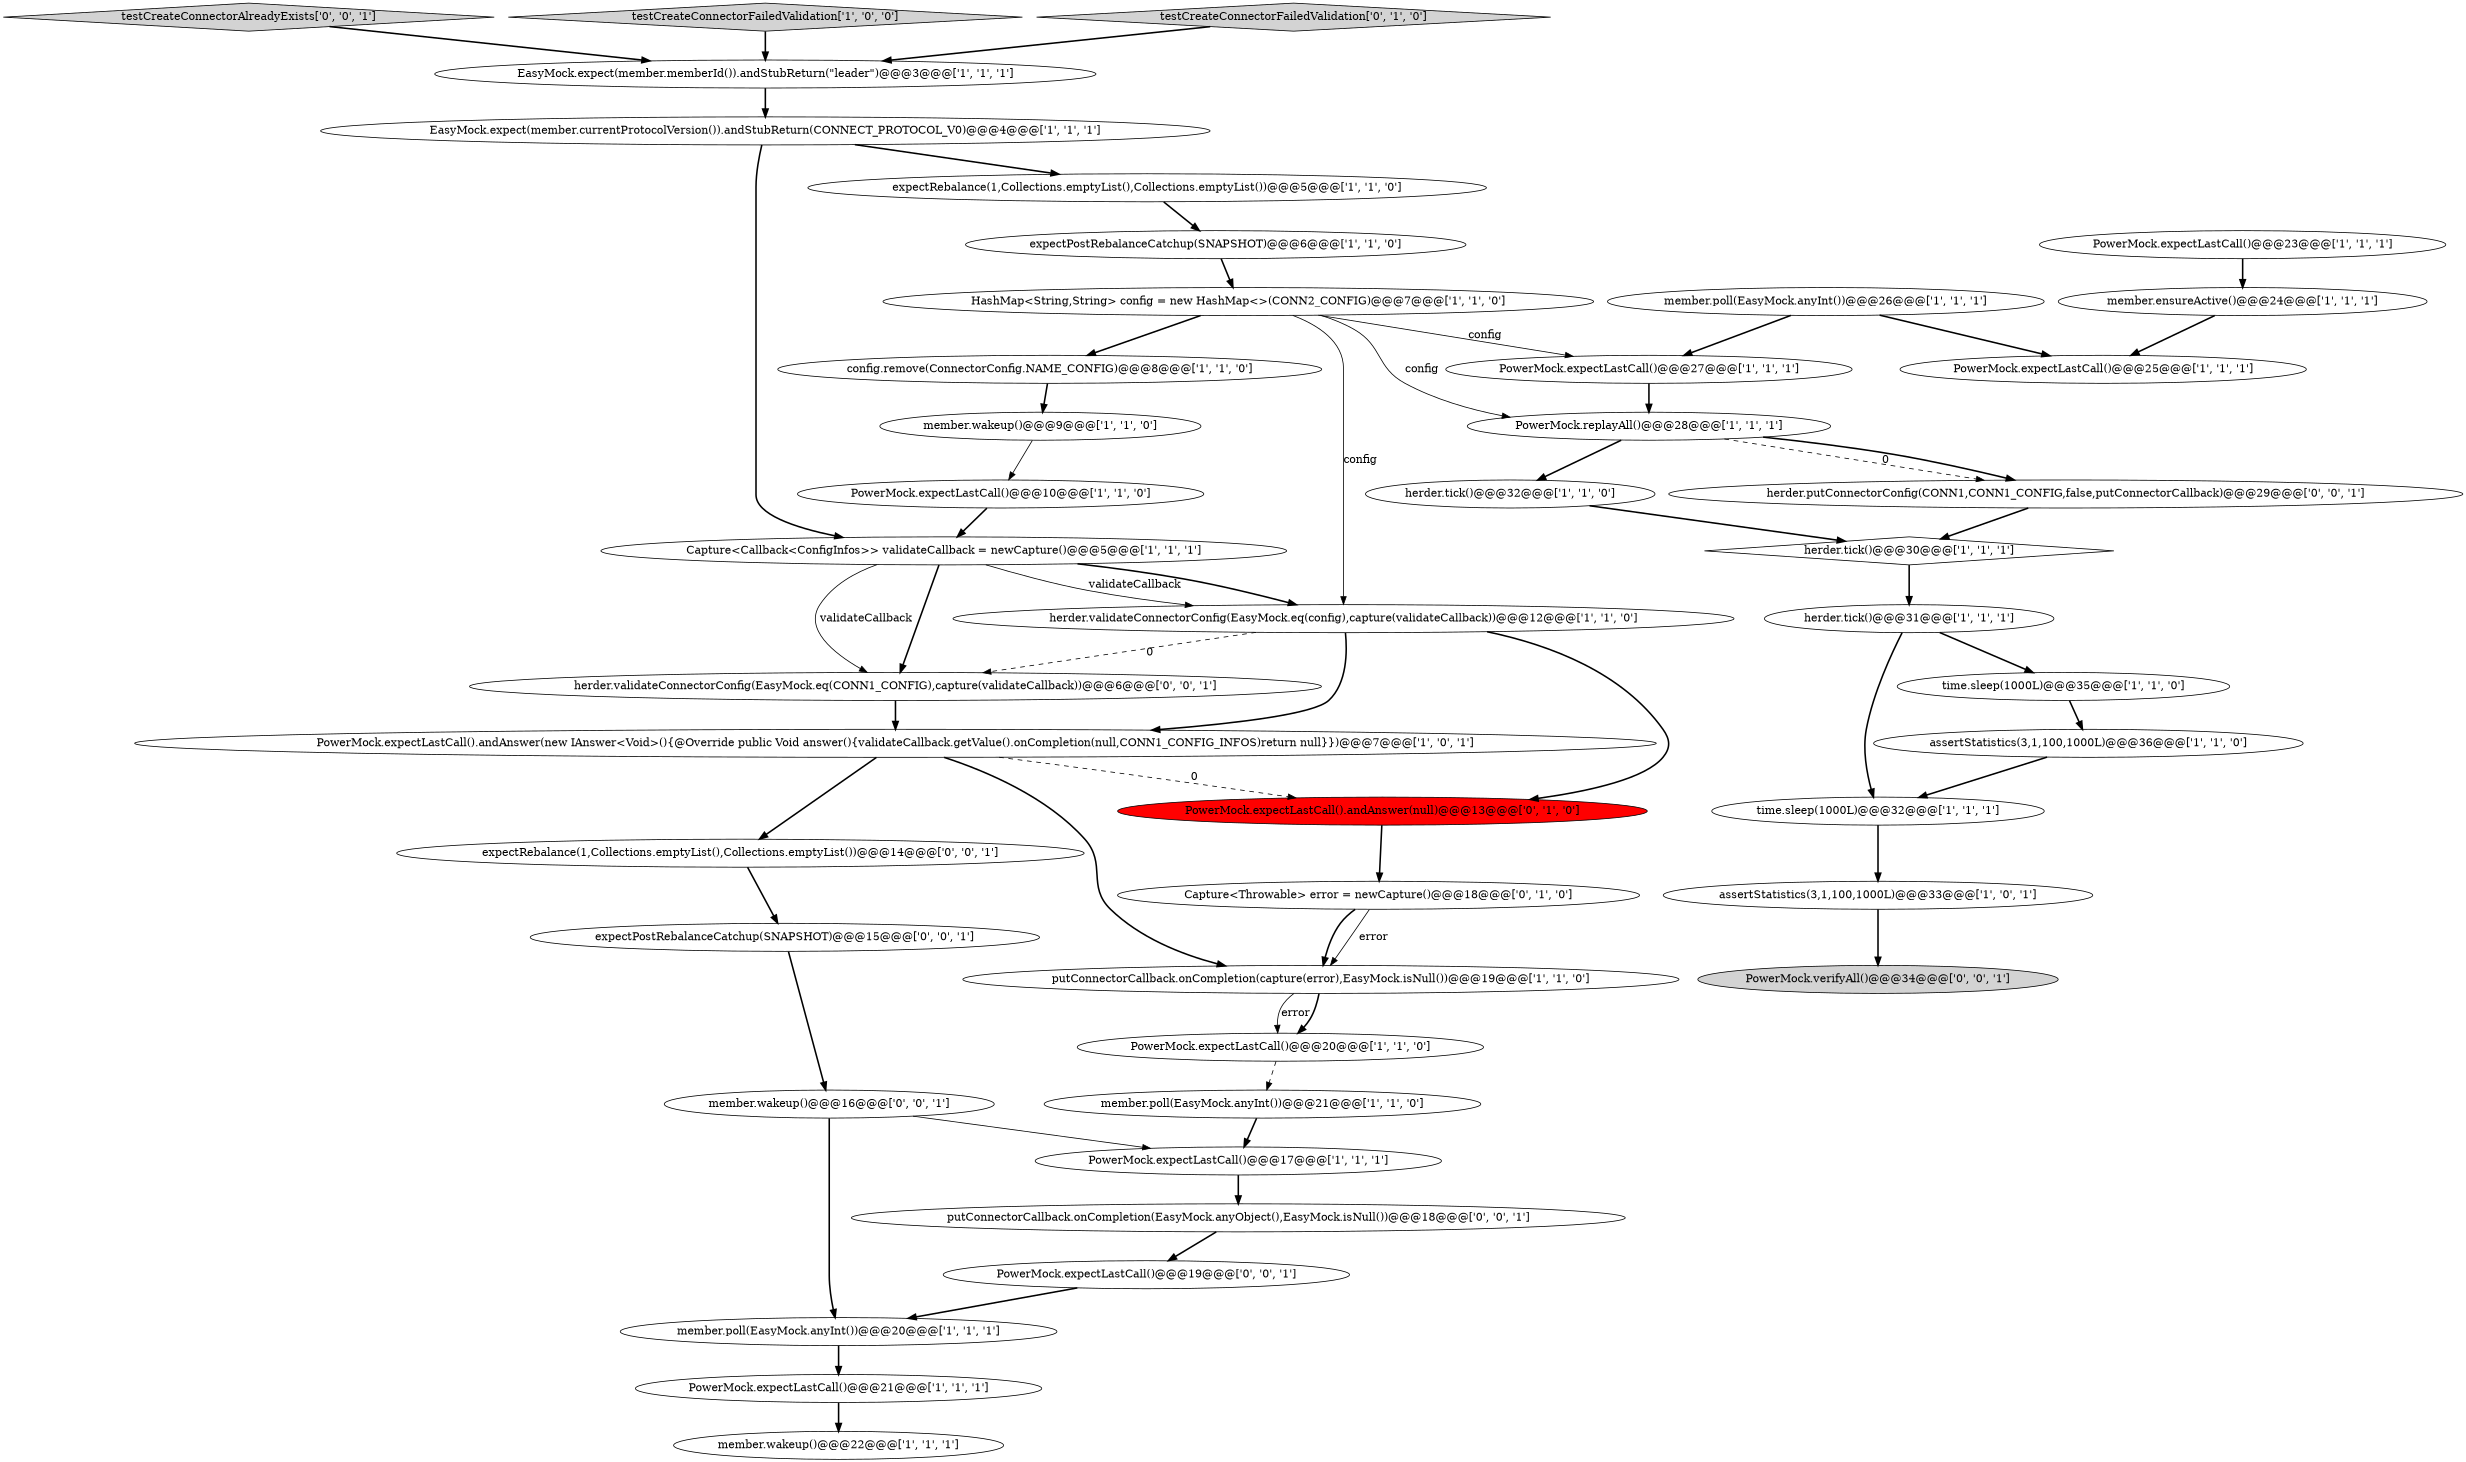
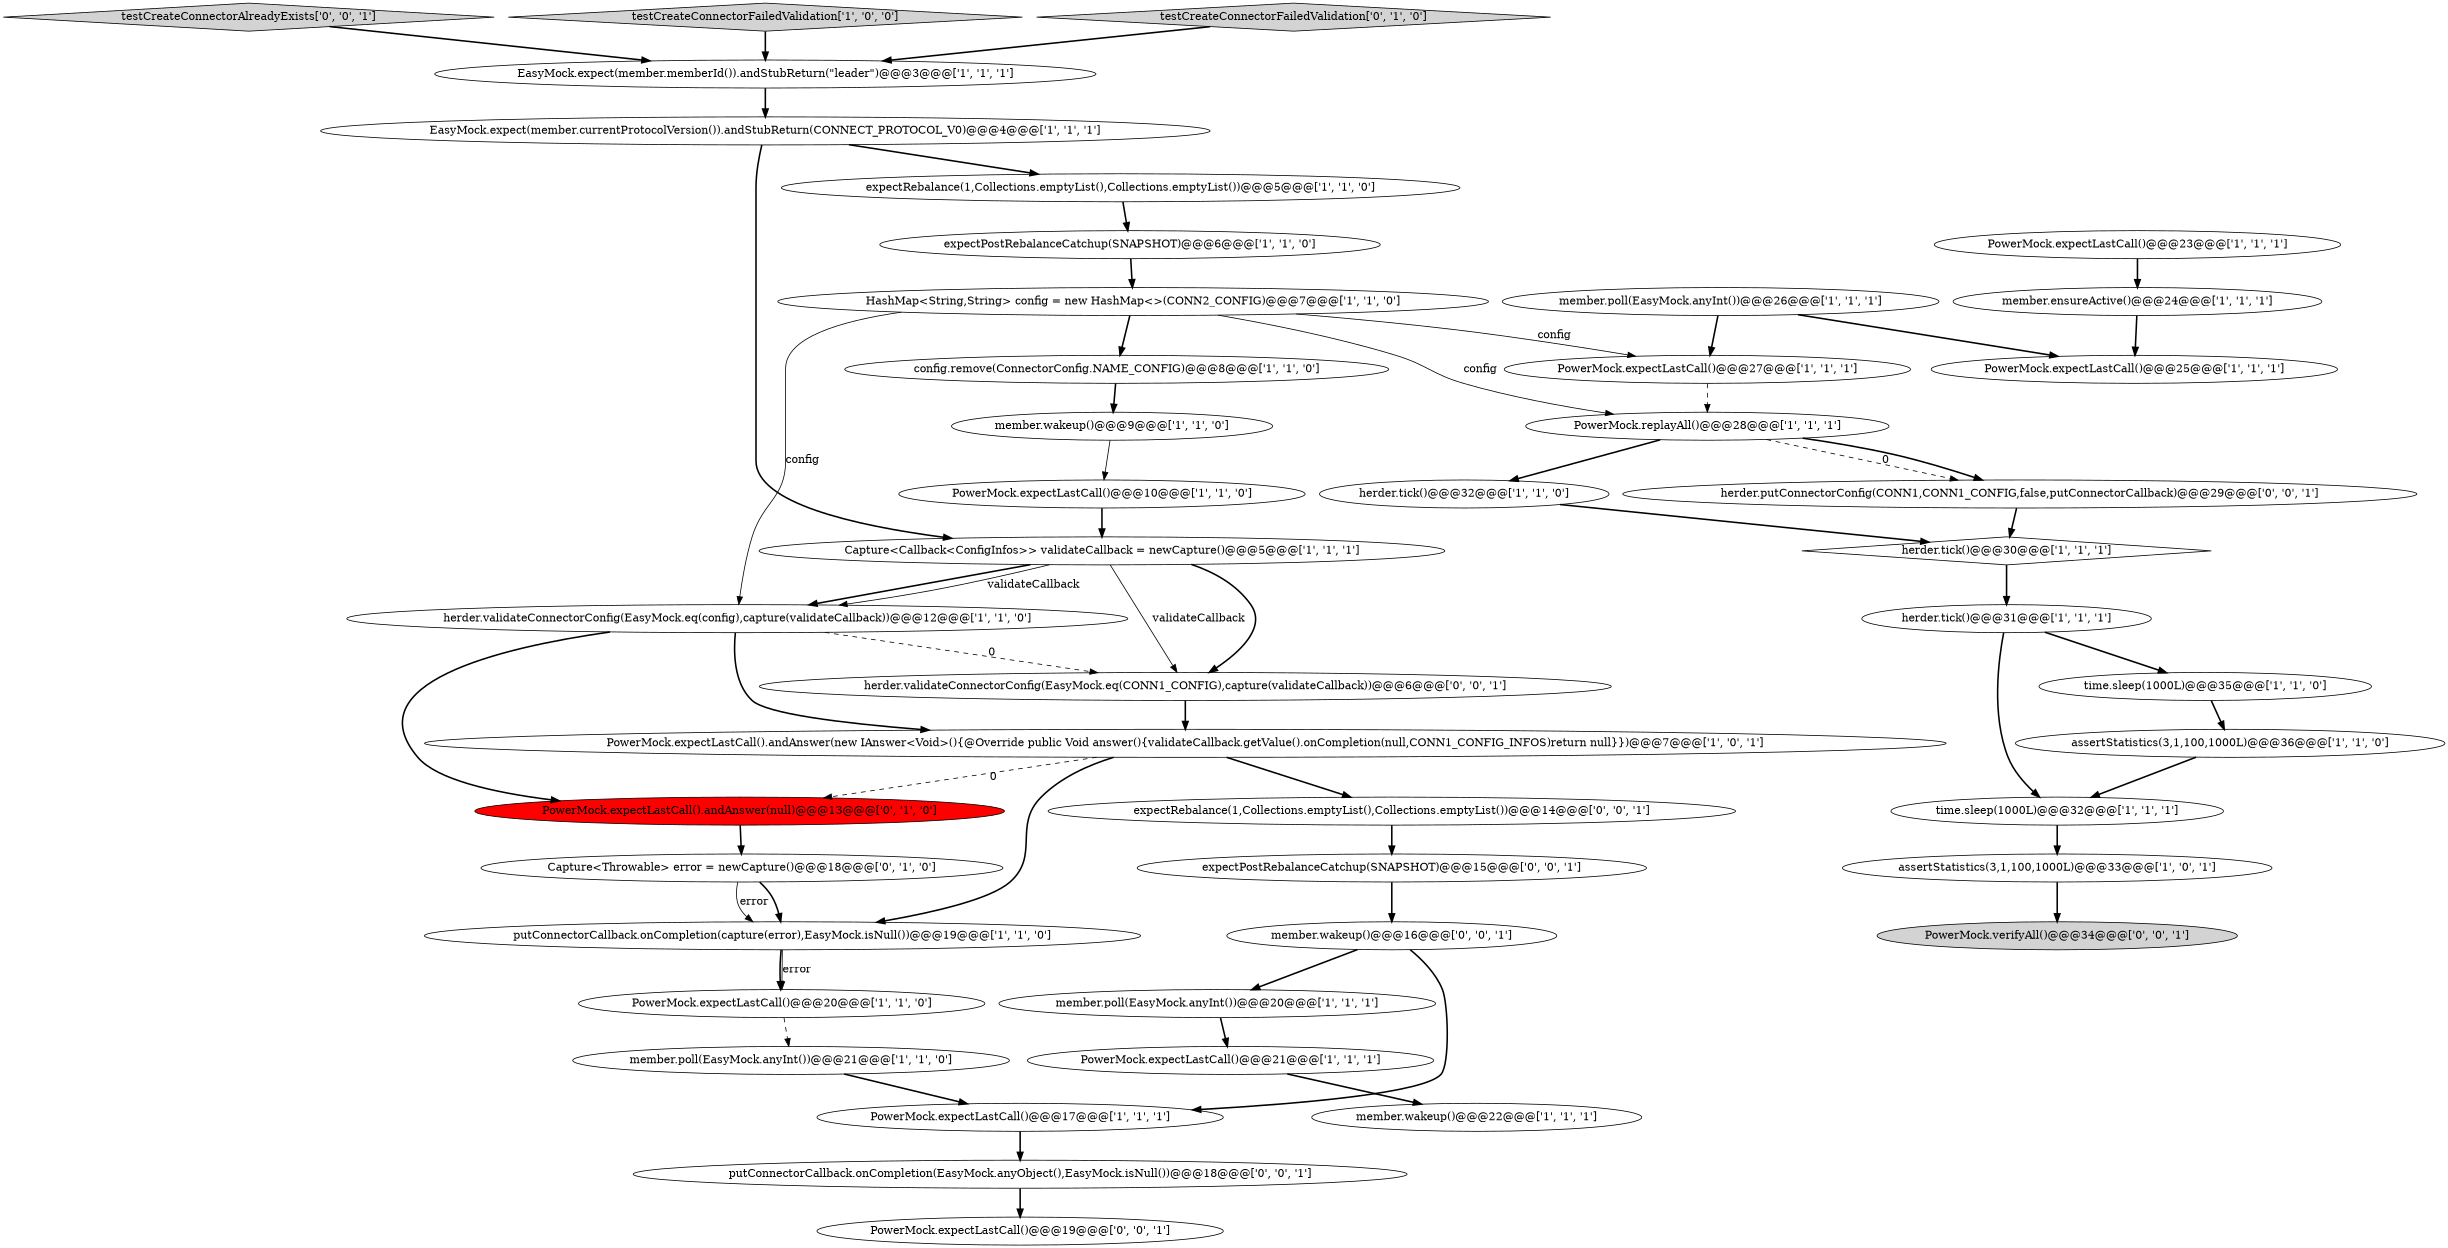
edge "PowerMock.expectLastCall()@@@27@@@['1', '1', '1']" -> "PowerMock.replayAll()@@@28@@@['1', '1', '1']": style bold -> dashed
edge "member.wakeup()@@@16@@@['0', '0', '1']" -> "PowerMock.expectLastCall()@@@17@@@['1', '1', '1']": style solid -> bold
edge "PowerMock.expectLastCall()@@@19@@@['0', '0', '1']" -> "member.poll(EasyMock.anyInt())@@@20@@@['1', '1', '1']": removed
